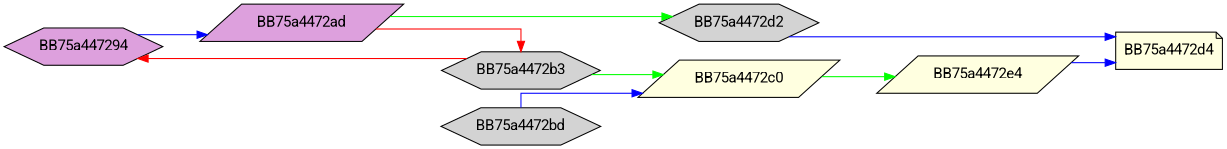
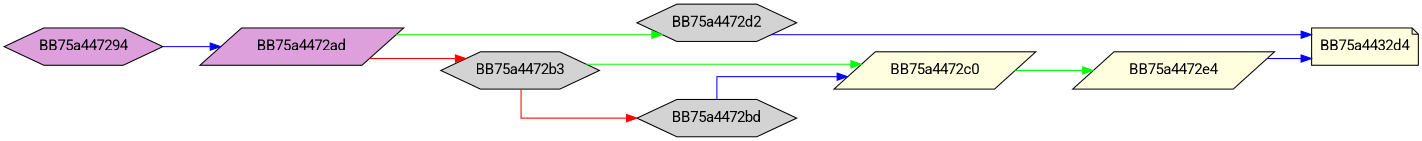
node "BB75a4472d4": label "BB75a4472d4" -> "BB75a4432d4"
edge "BB75a4472b3" -> "BB75a447294": now "BB75a4472b3" -> "BB75a4472bd"
